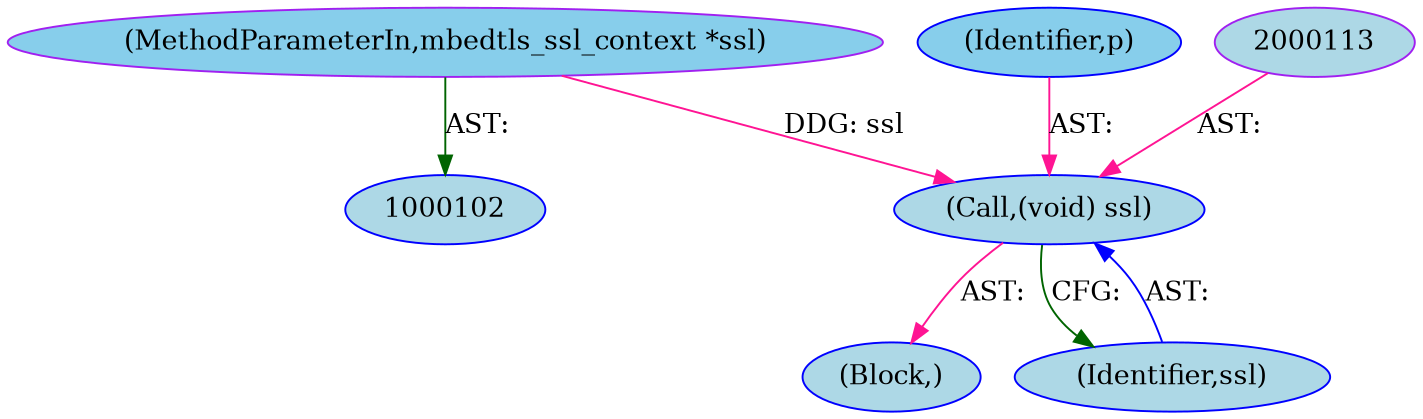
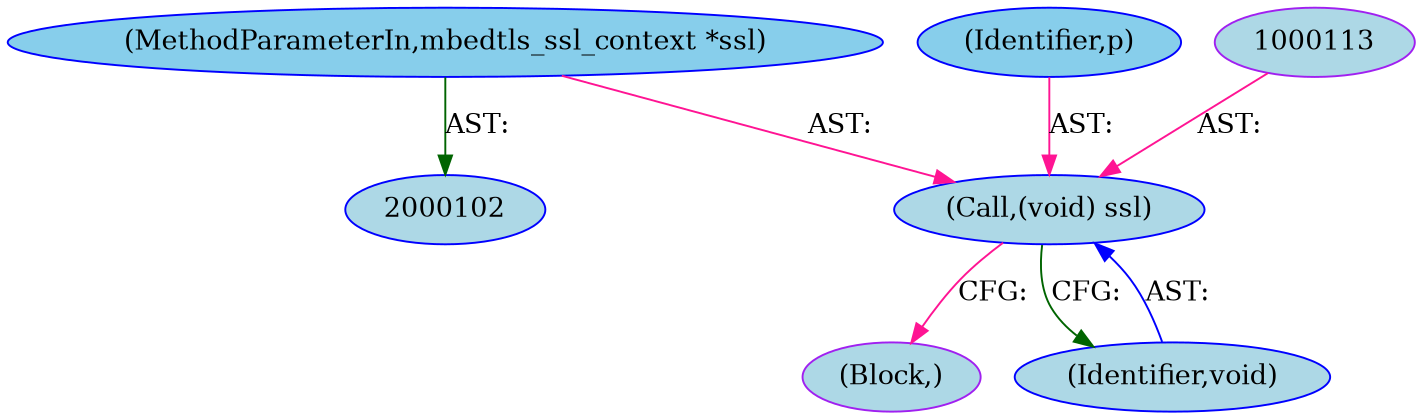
node "(MethodParameterIn,mbedtls_ssl_context *ssl)": color purple -> blue
node "2000113": label "2000113" -> "1000113"
edge "(MethodParameterIn,mbedtls_ssl_context *ssl)" -> "(Call,(void) ssl)": label "DDG: ssl" -> "AST: "
node "1000102": label "1000102" -> "2000102"
edge "(Call,(void) ssl)" -> "(Block,)": label "AST: " -> "CFG: "
node "(Block,)": color blue -> purple
node "(Identifier,ssl)": label "(Identifier,ssl)" -> "(Identifier,void)"
